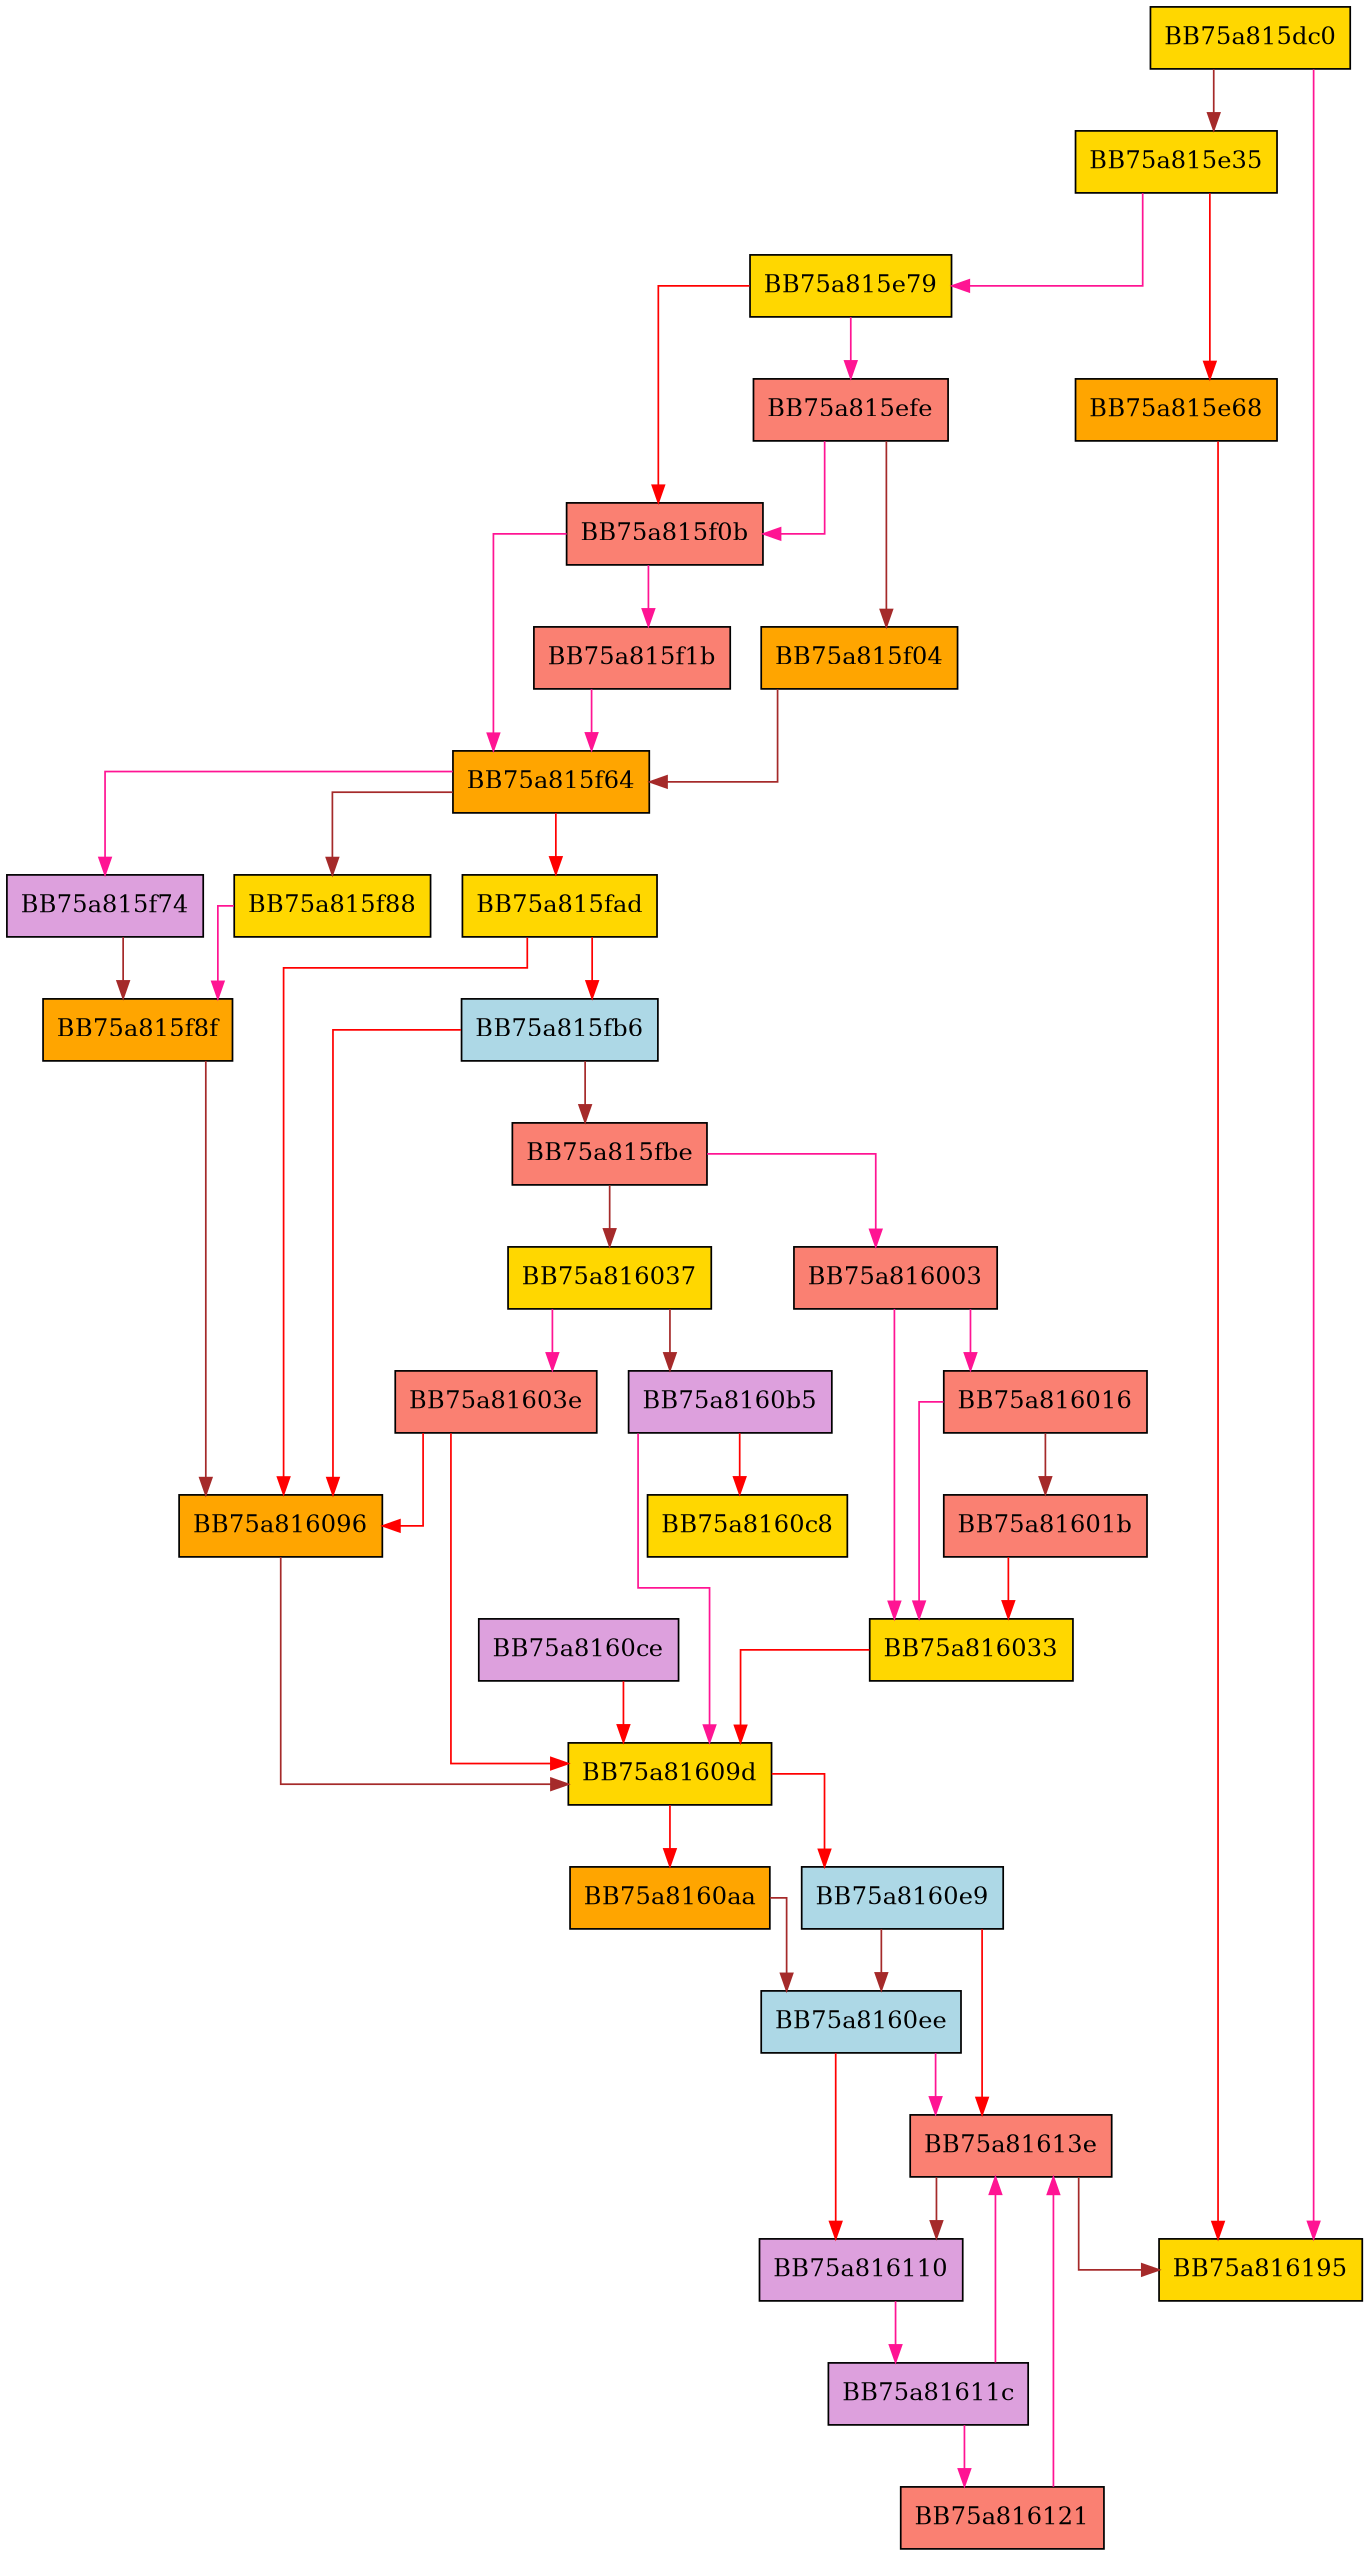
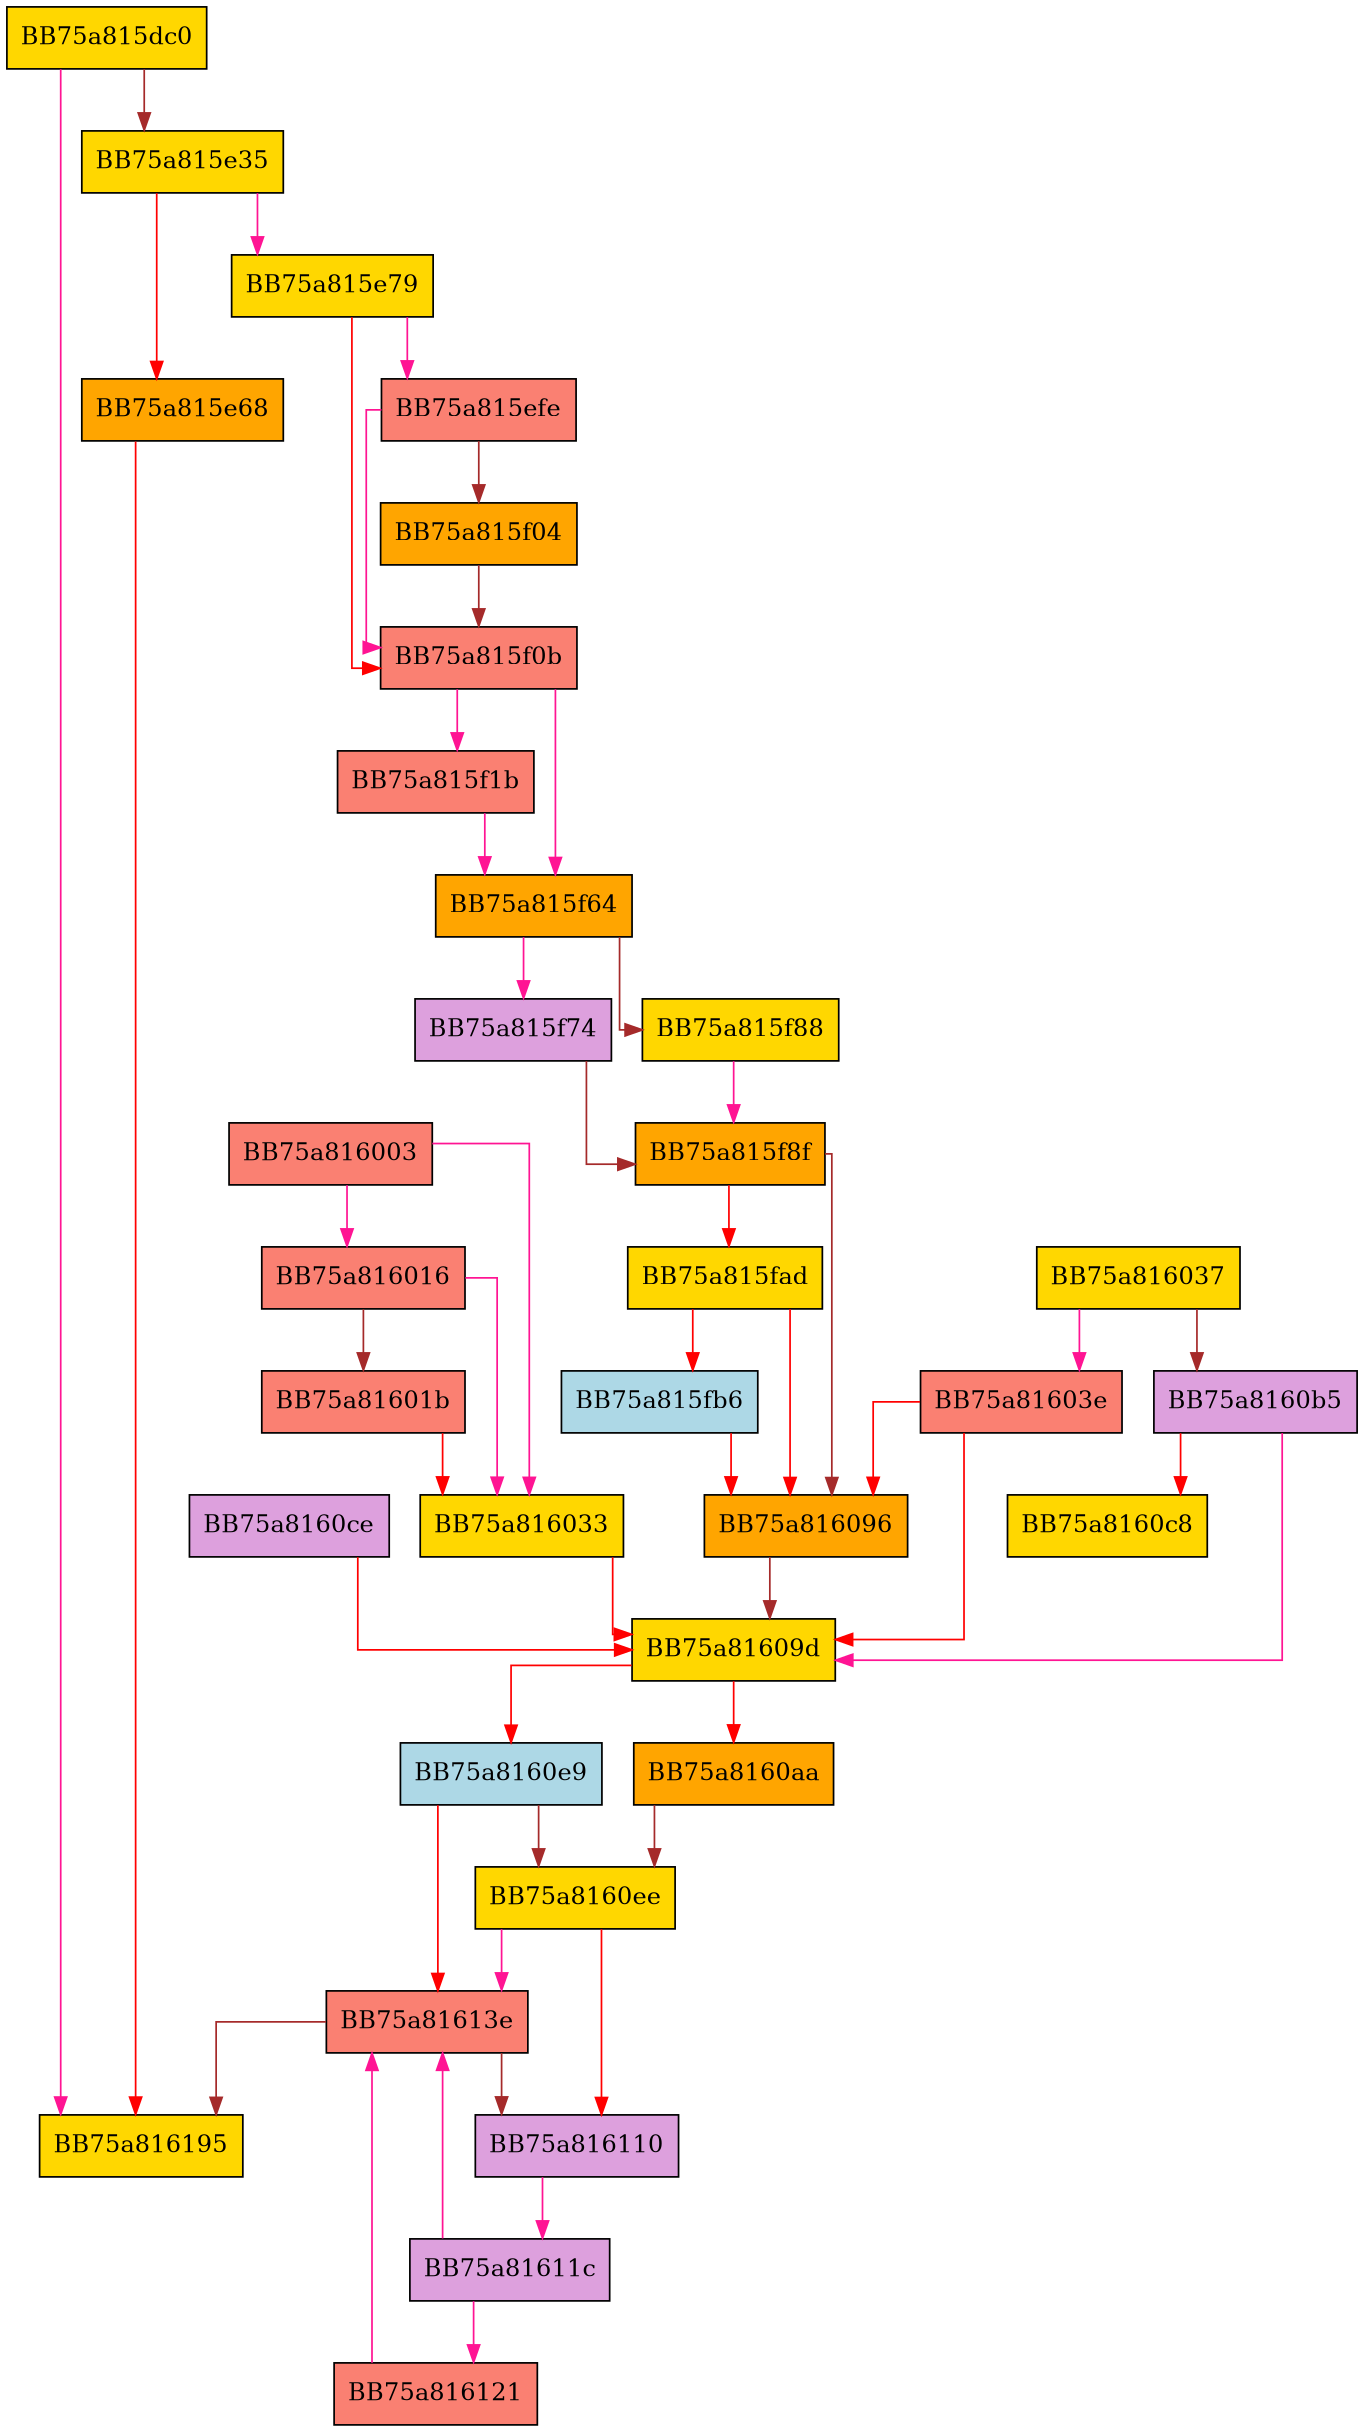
edge "BB75a815f04" -> "BB75a815f64": now "BB75a815f04" -> "BB75a815f0b"
edge "BB75a815f64" -> "BB75a815fad": now "BB75a815f8f" -> "BB75a815fad"
node "BB75a815fbe": removed
node "BB75a8160ee": fillcolor lightblue -> gold
